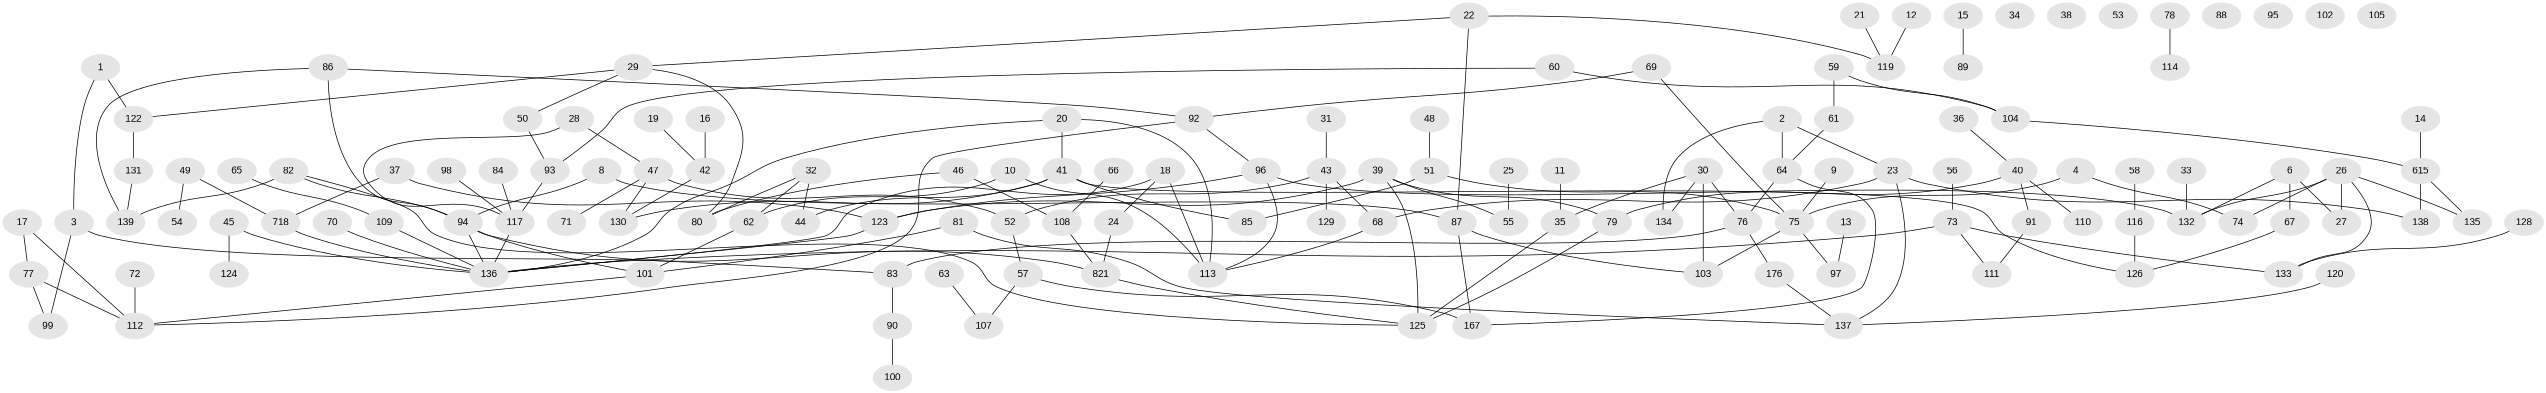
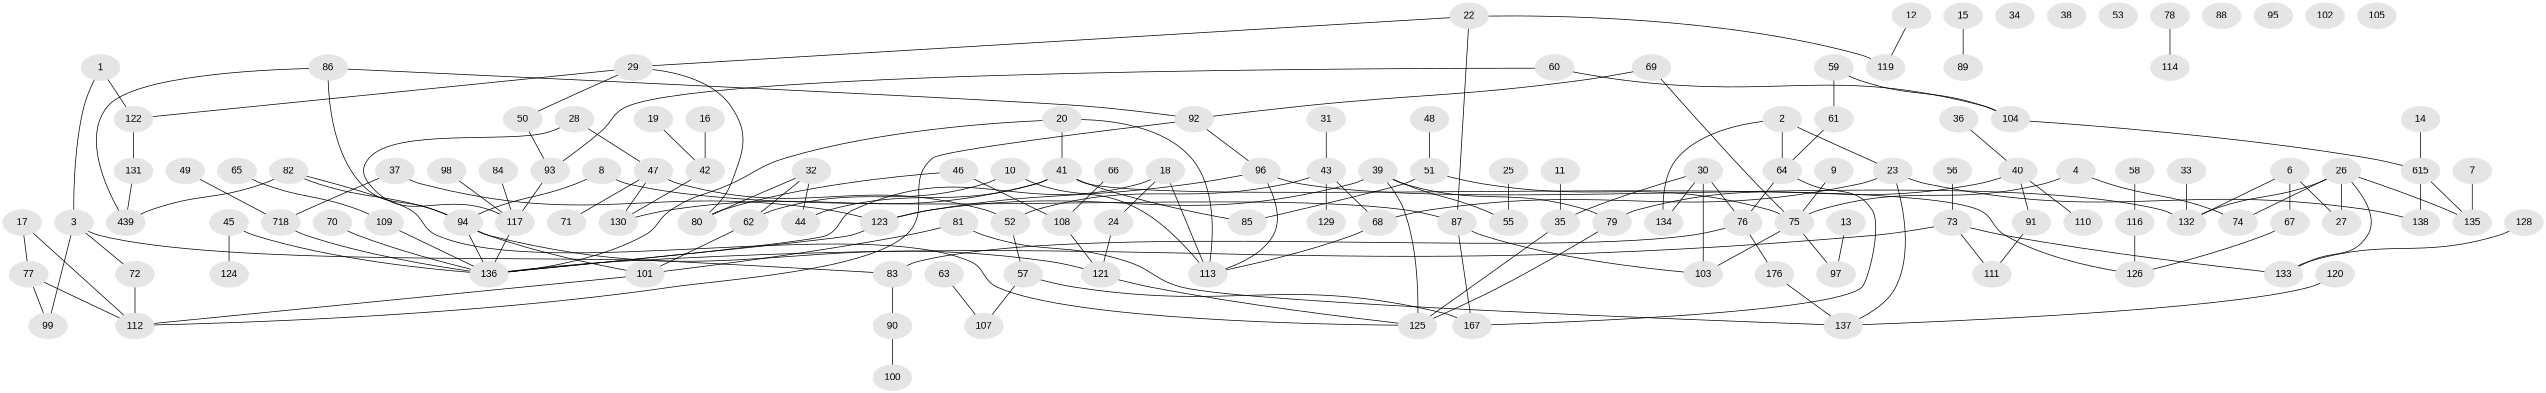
node "21": removed
node "7": added
node "139": label "139" -> "439"
node "54": removed
edge "3" -- "72": added
node "821": label "821" -> "121"
